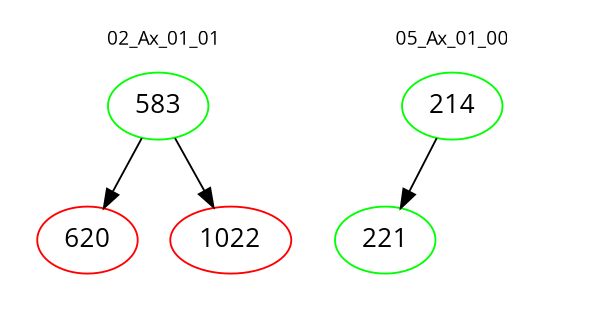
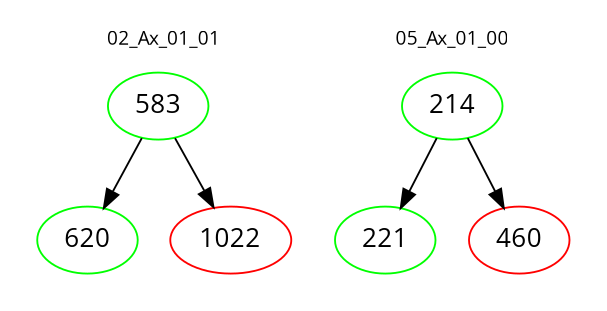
node "620": color red -> green
node "460": added
